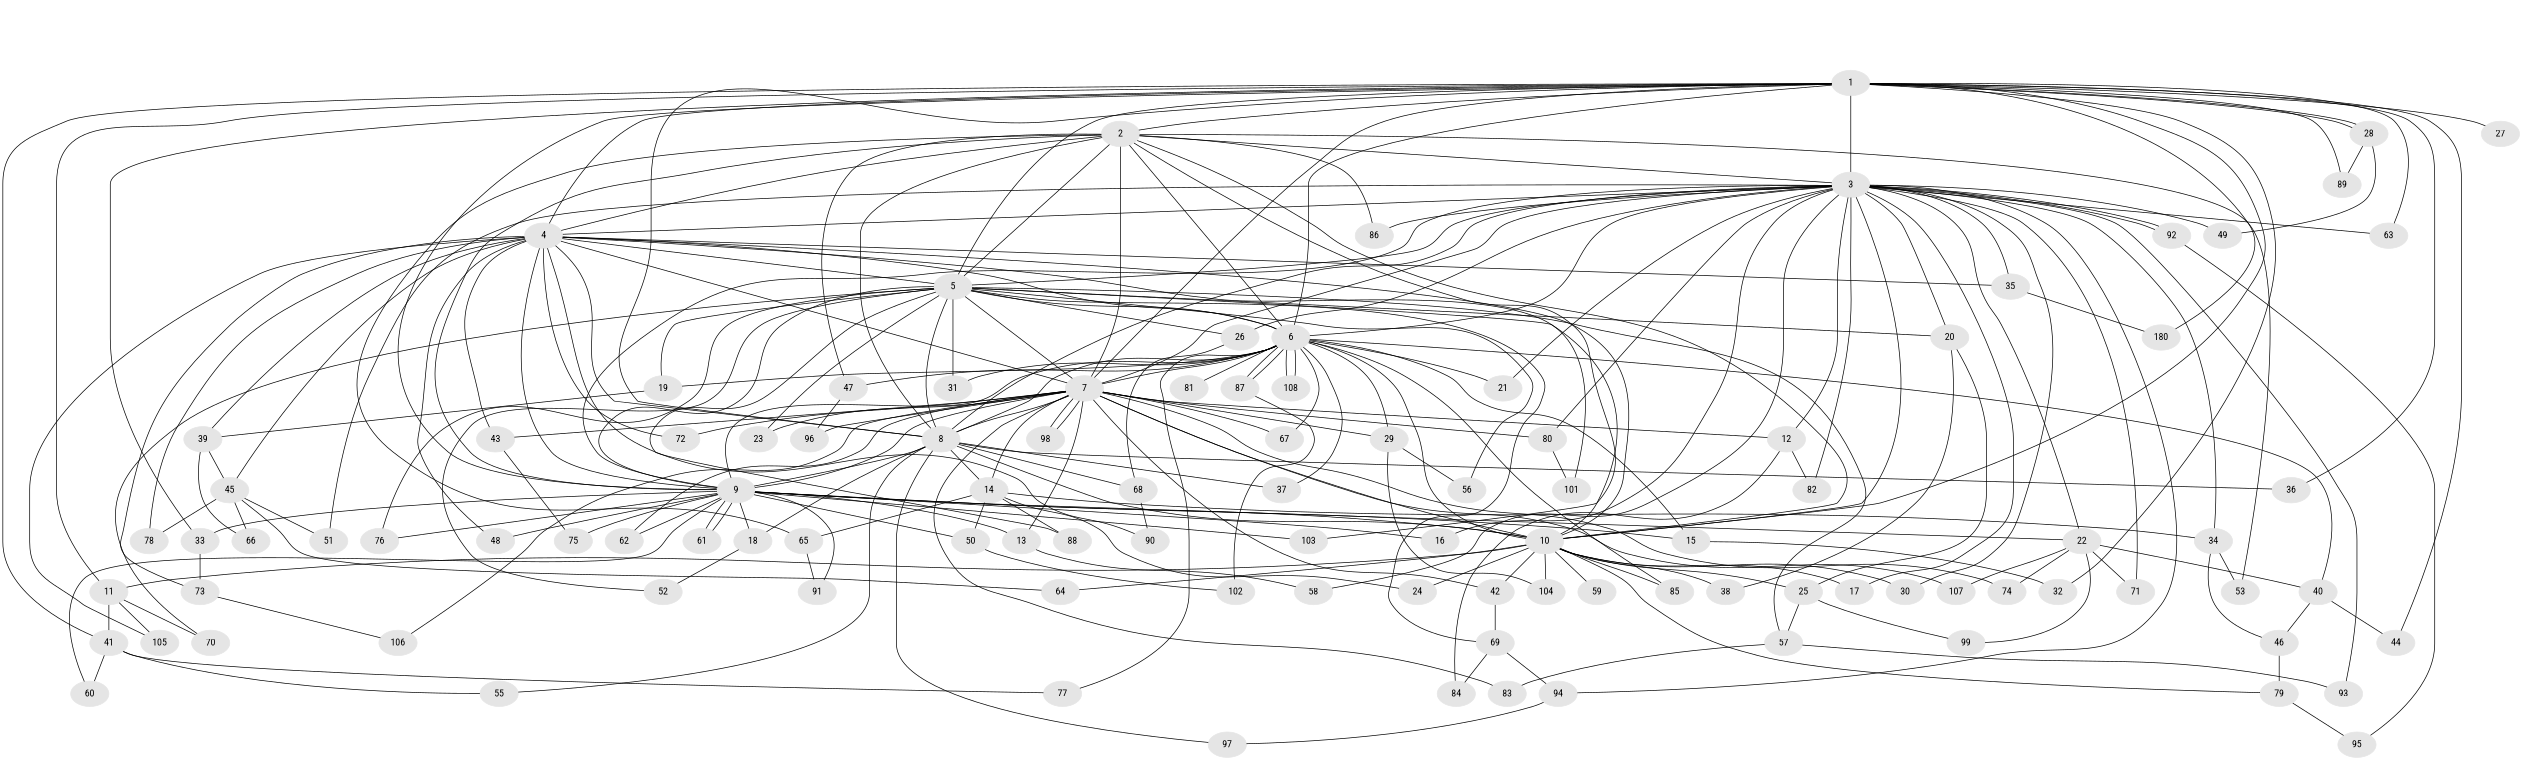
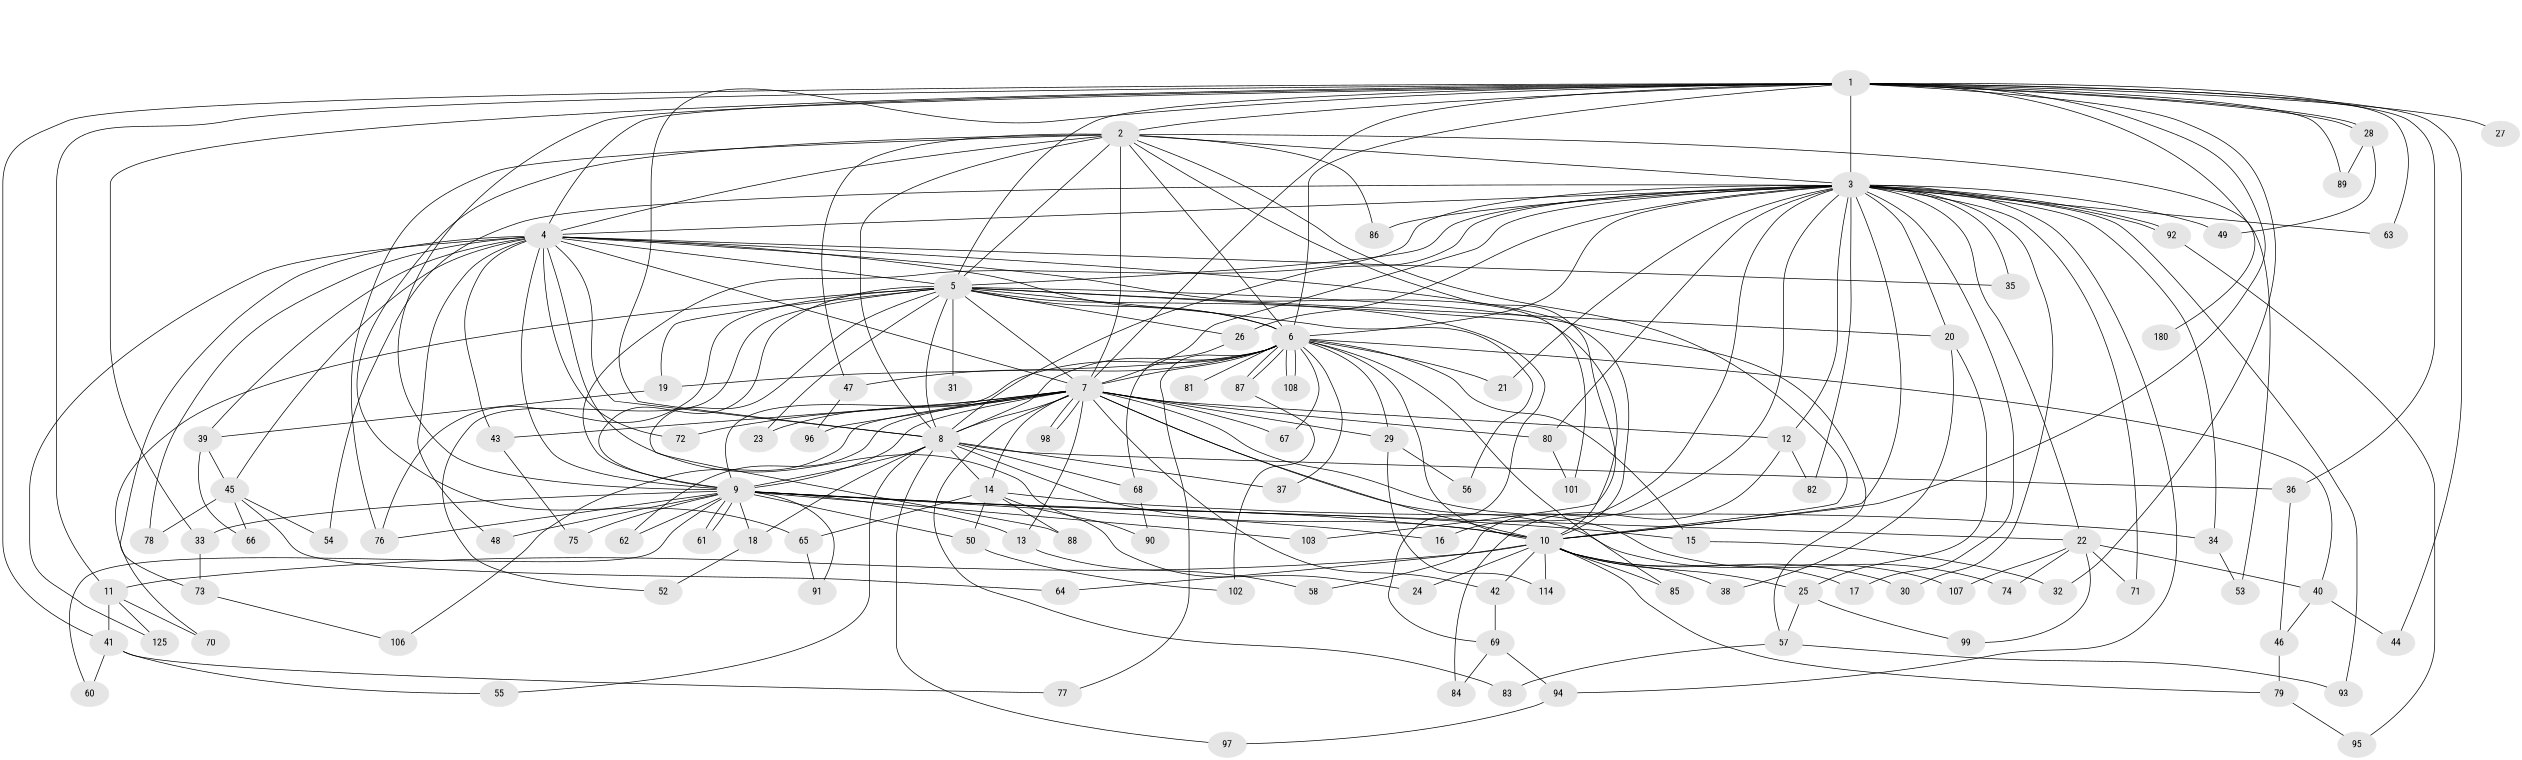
edge "2" -- "9": now "2" -- "76"
edge "35" -- "180": removed
edge "6" -- "31": removed
node "51": label "51" -> "54"
node "104": label "104" -> "114"
node "59": removed
edge "34" -- "46": now "36" -- "46"
node "105": label "105" -> "125"
